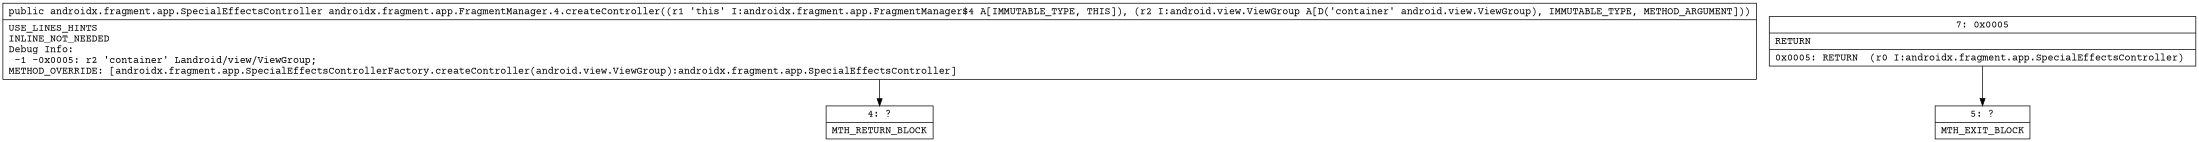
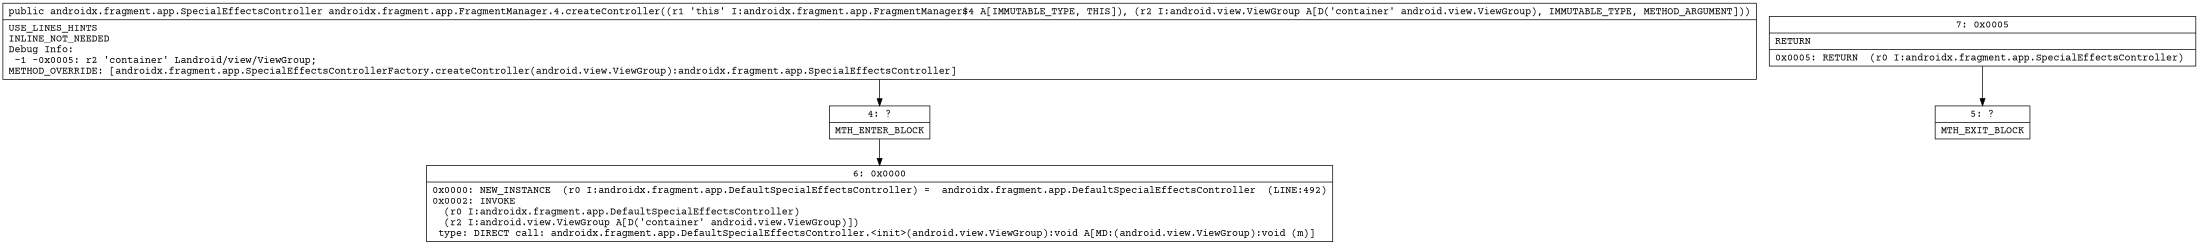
node "4: ?": text "MTH_RETURN_BLOCK" -> "MTH_ENTER_BLOCK"
node "6: 0x0000": added
